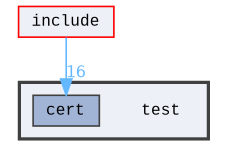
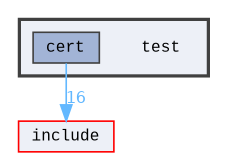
edge "include" -> "cert": reversed
